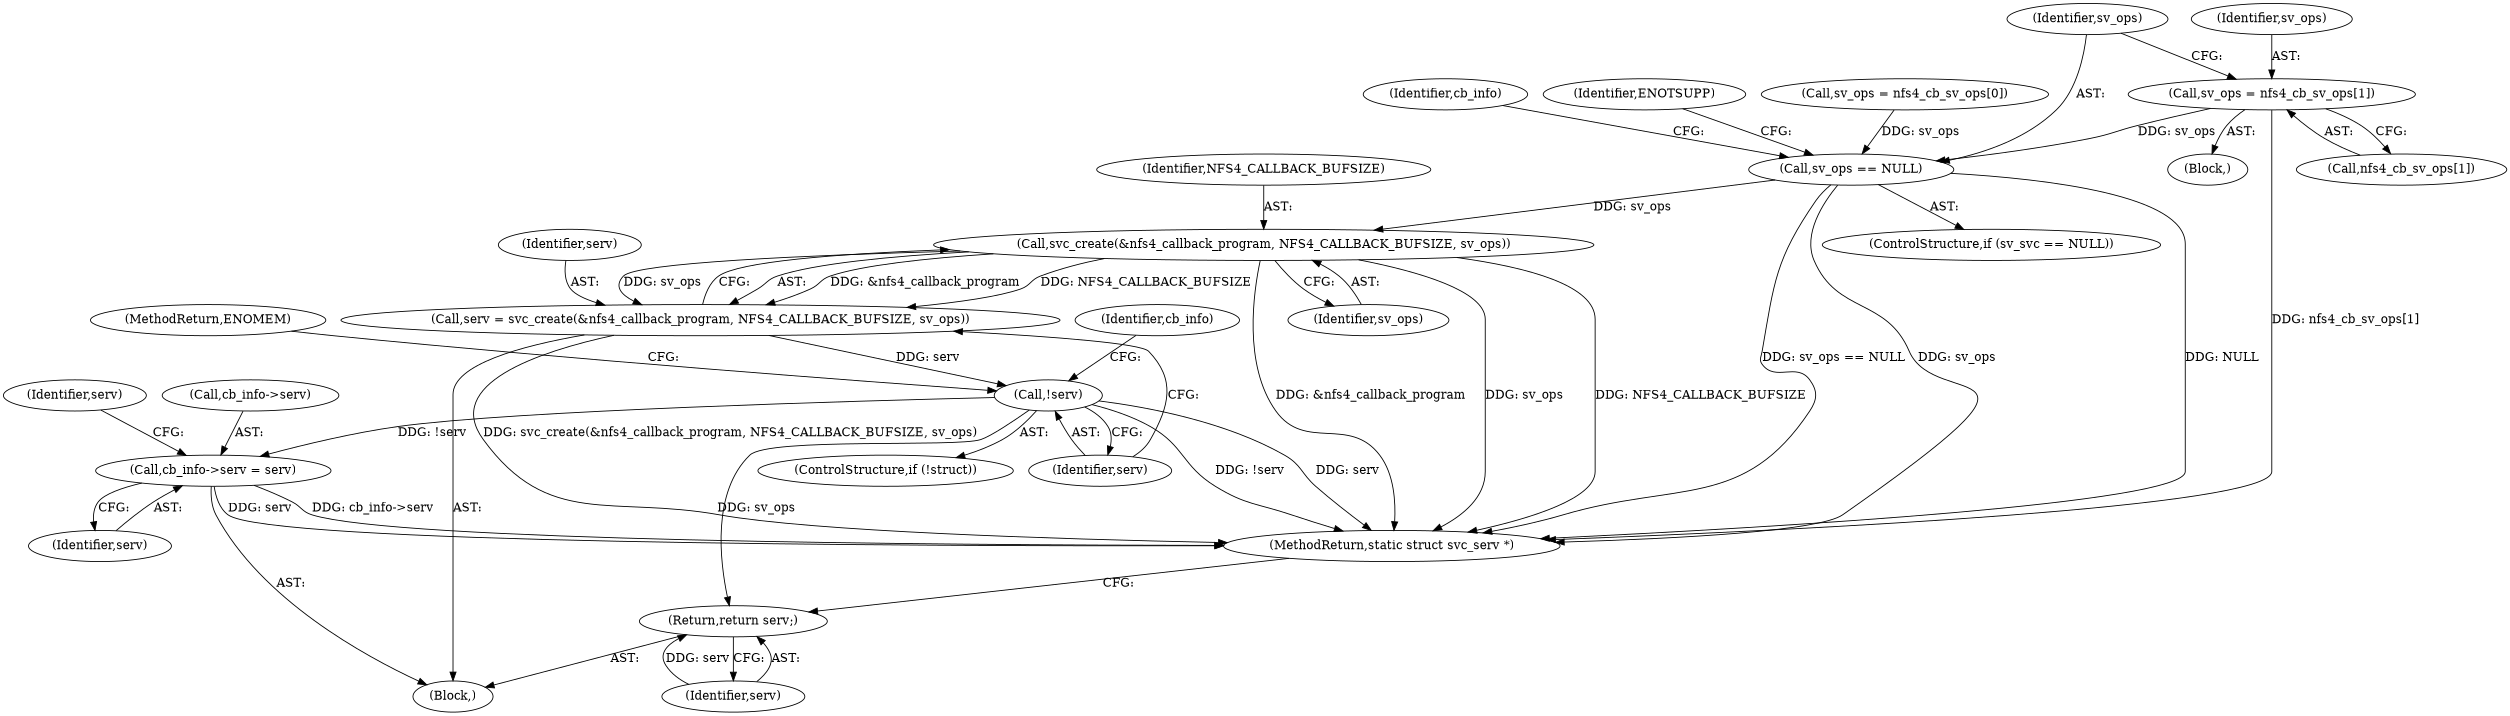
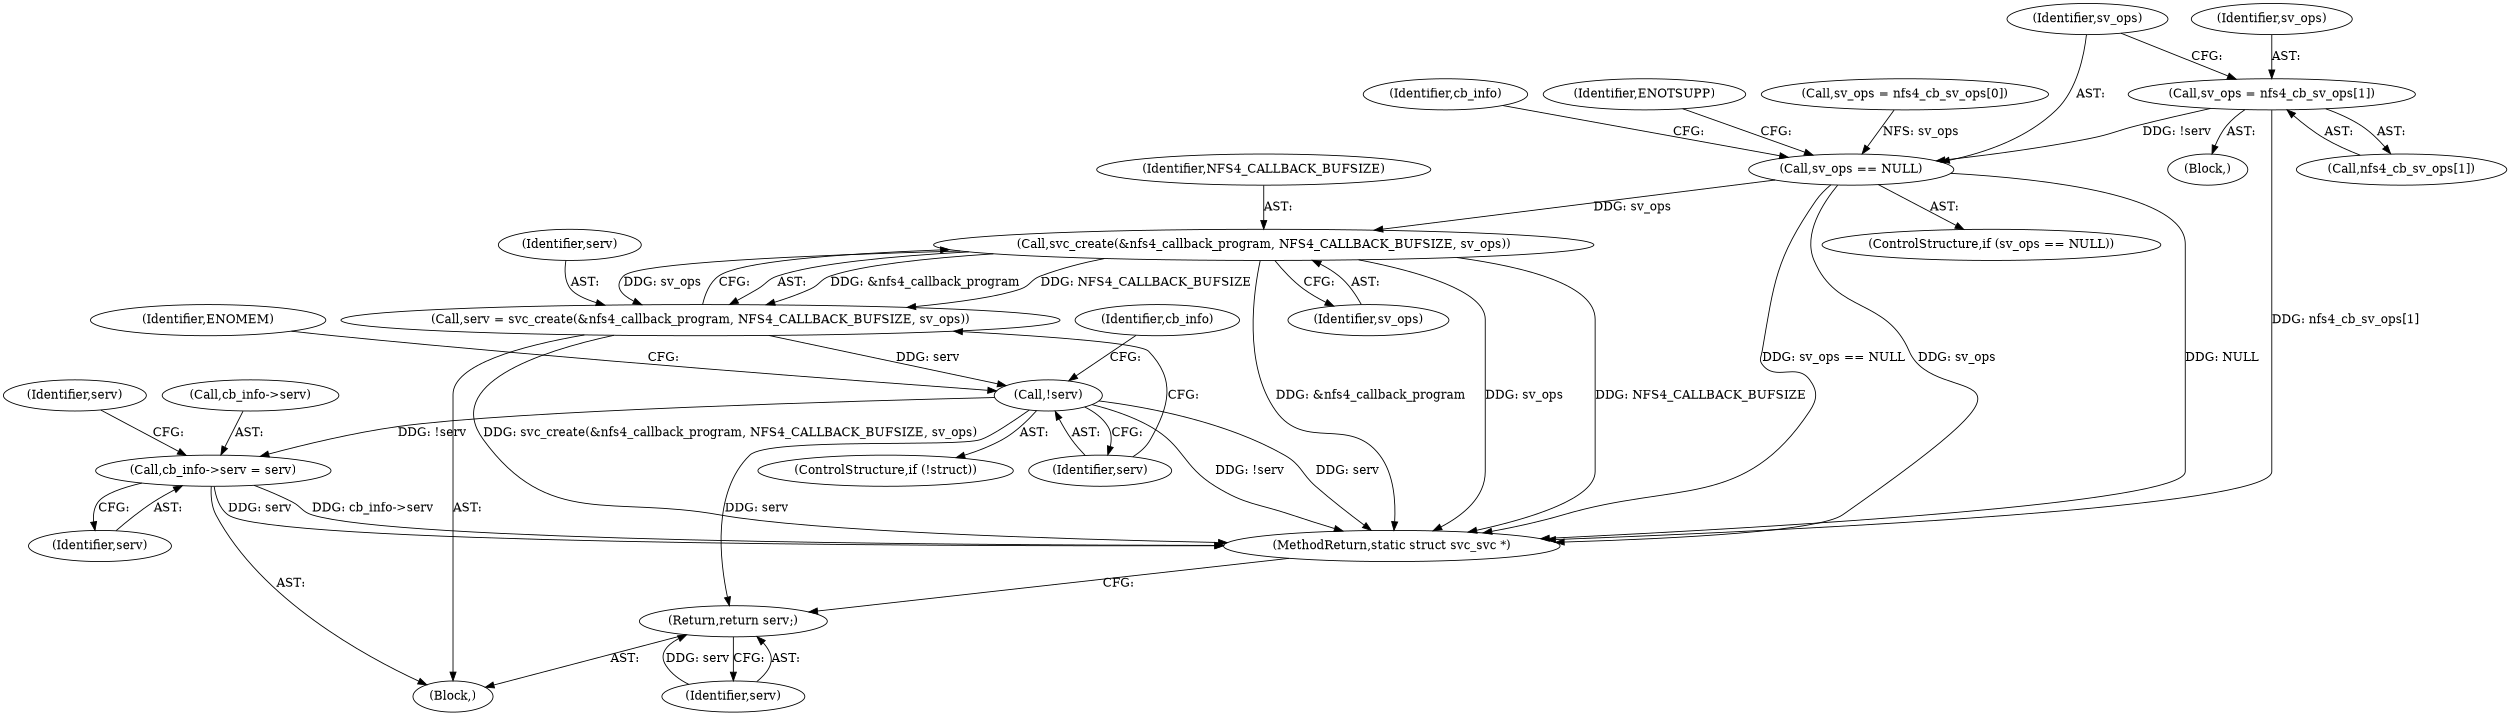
edge "(Call,sv_ops = nfs4_cb_sv_ops[0])" -> "(Call,sv_ops == NULL)": label "DDG: sv_ops" -> "NFS: sv_ops"
edge "(Call,sv_ops = nfs4_cb_sv_ops[1])" -> "(Call,sv_ops == NULL)": label "DDG: sv_ops" -> "DDG: !serv"
edge "(Call,sv_ops = nfs4_cb_sv_ops[1])" -> "(Call,nfs4_cb_sv_ops[1])": label "CFG: " -> "AST: "
node "(ControlStructure,if (sv_svc == NULL))": label "(ControlStructure,if (sv_svc == NULL))" -> "(ControlStructure,if (sv_ops == NULL))"
node "(MethodReturn,ENOMEM)": label "(MethodReturn,ENOMEM)" -> "(Identifier,ENOMEM)"
edge "(Call,!serv)" -> "(Return,return serv;)": label "DDG: sv_ops" -> "DDG: serv"
node "(MethodReturn,static struct svc_serv *)": label "(MethodReturn,static struct svc_serv *)" -> "(MethodReturn,static struct svc_svc *)"
